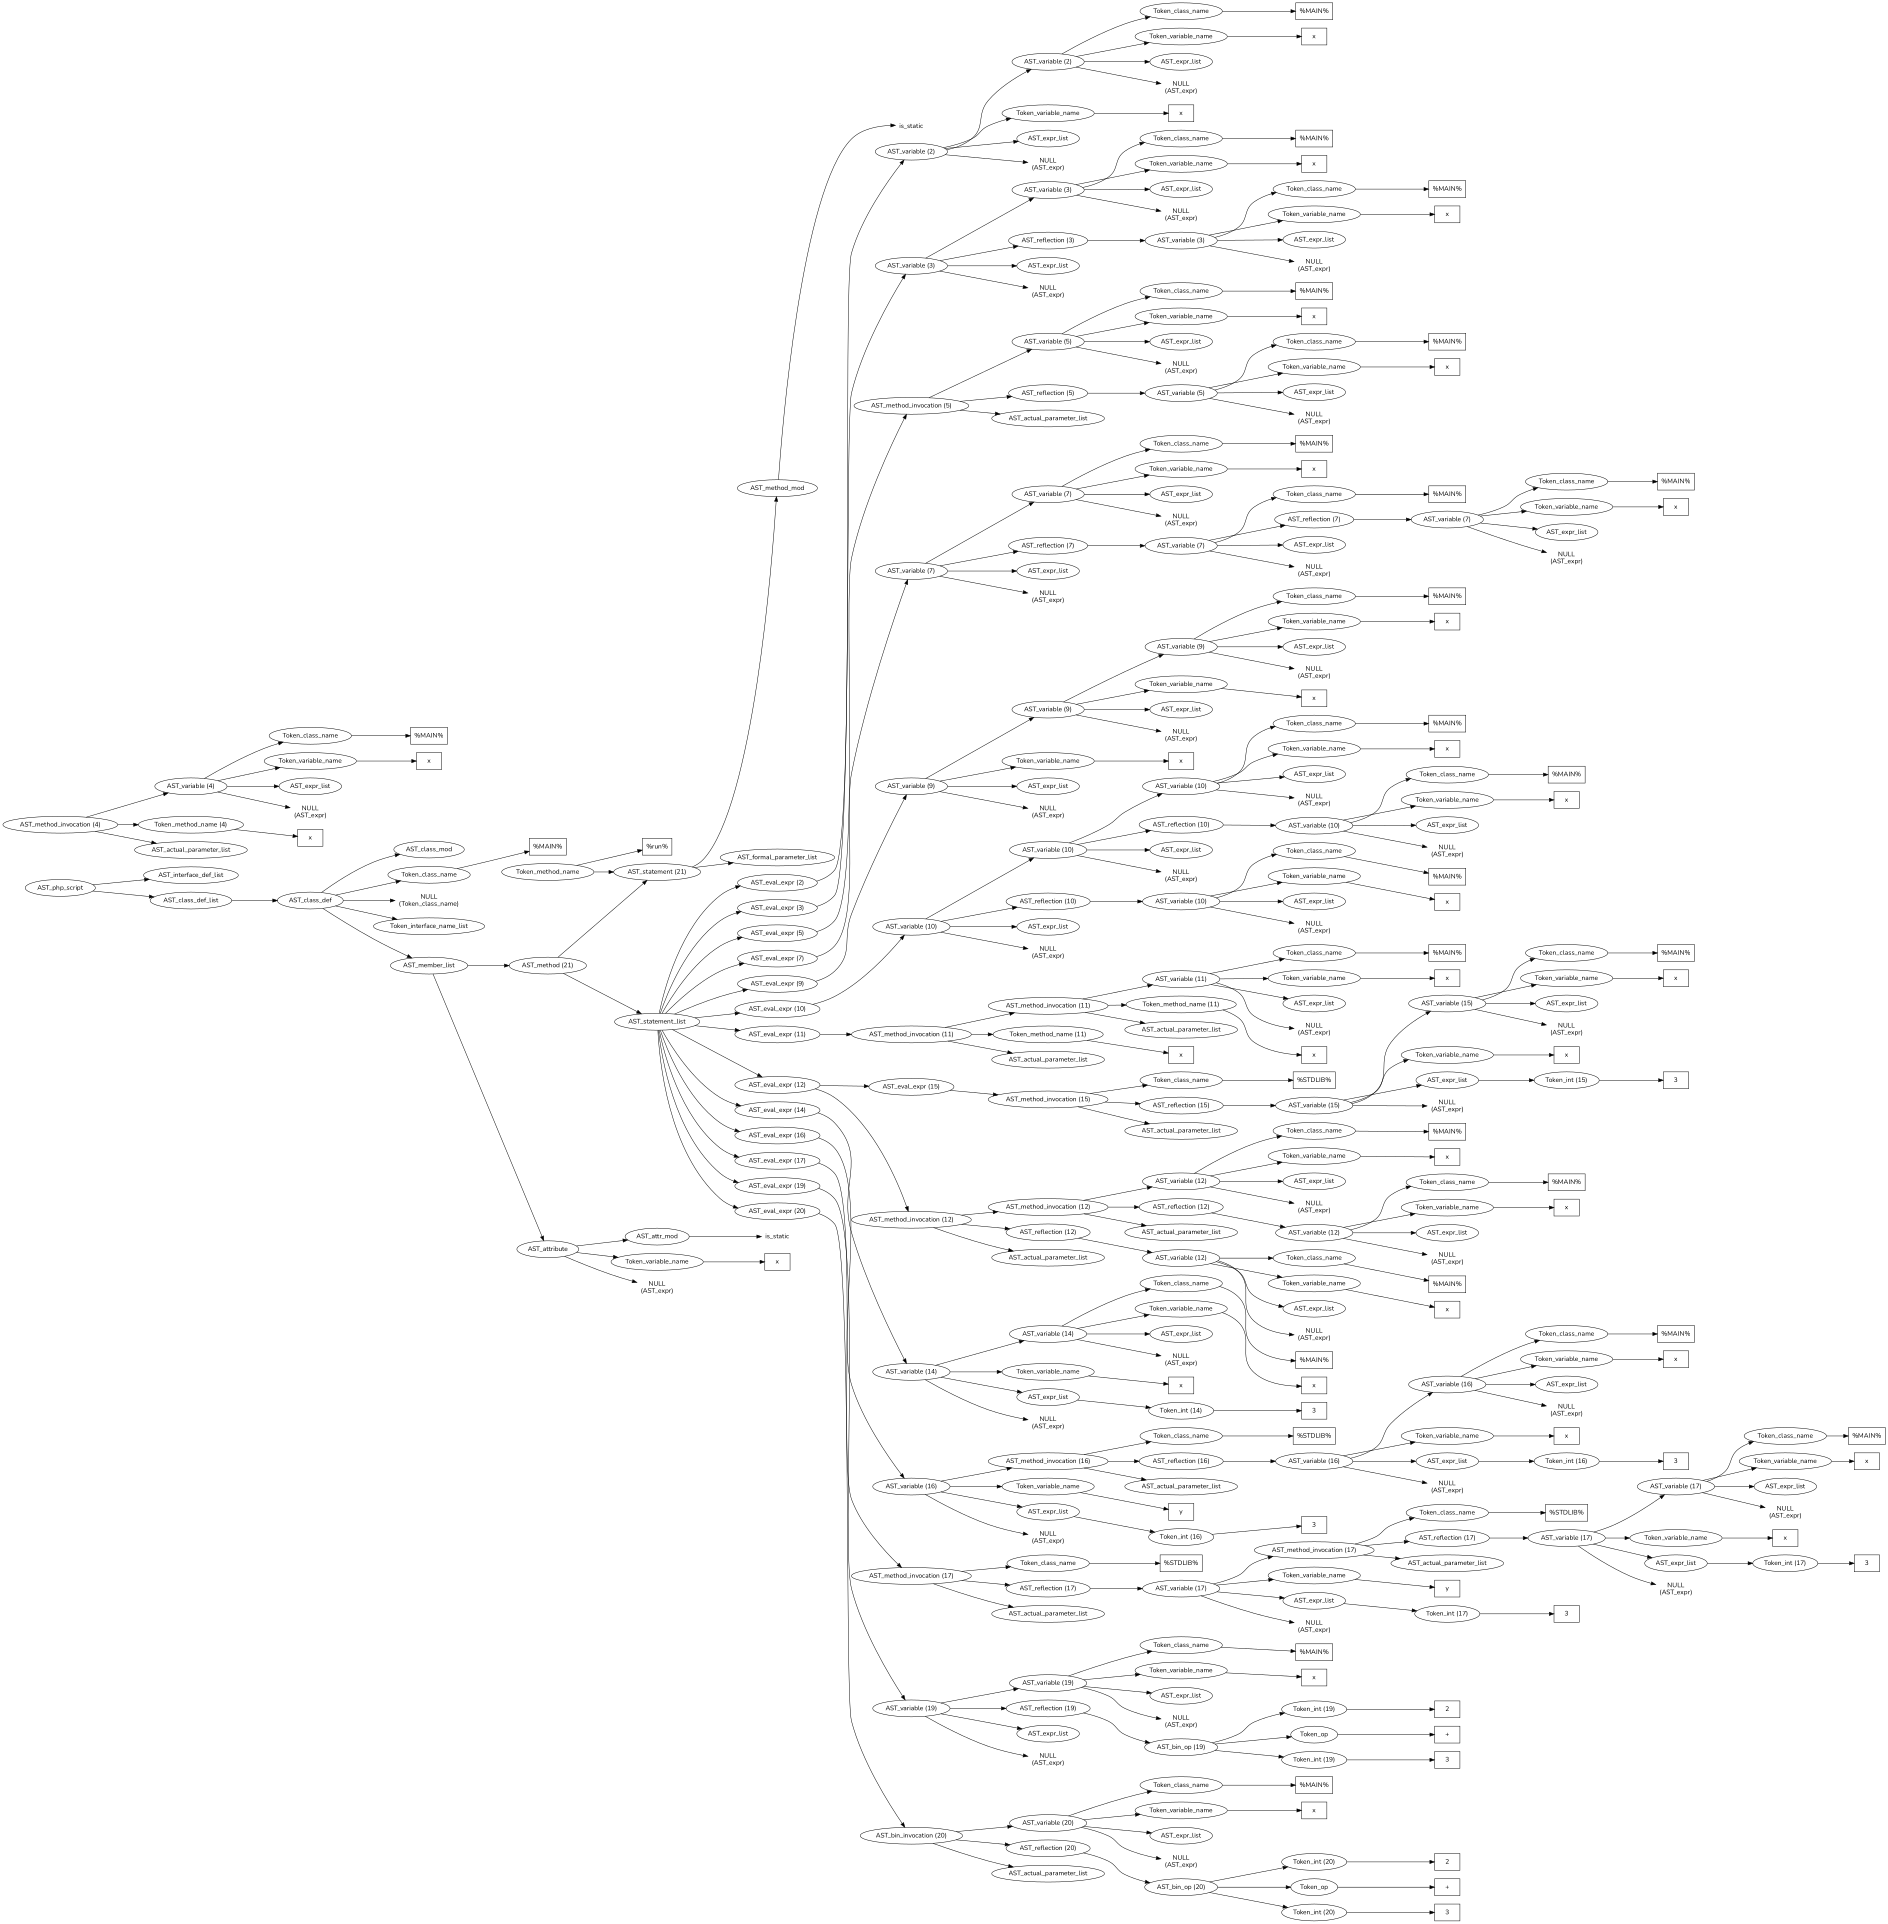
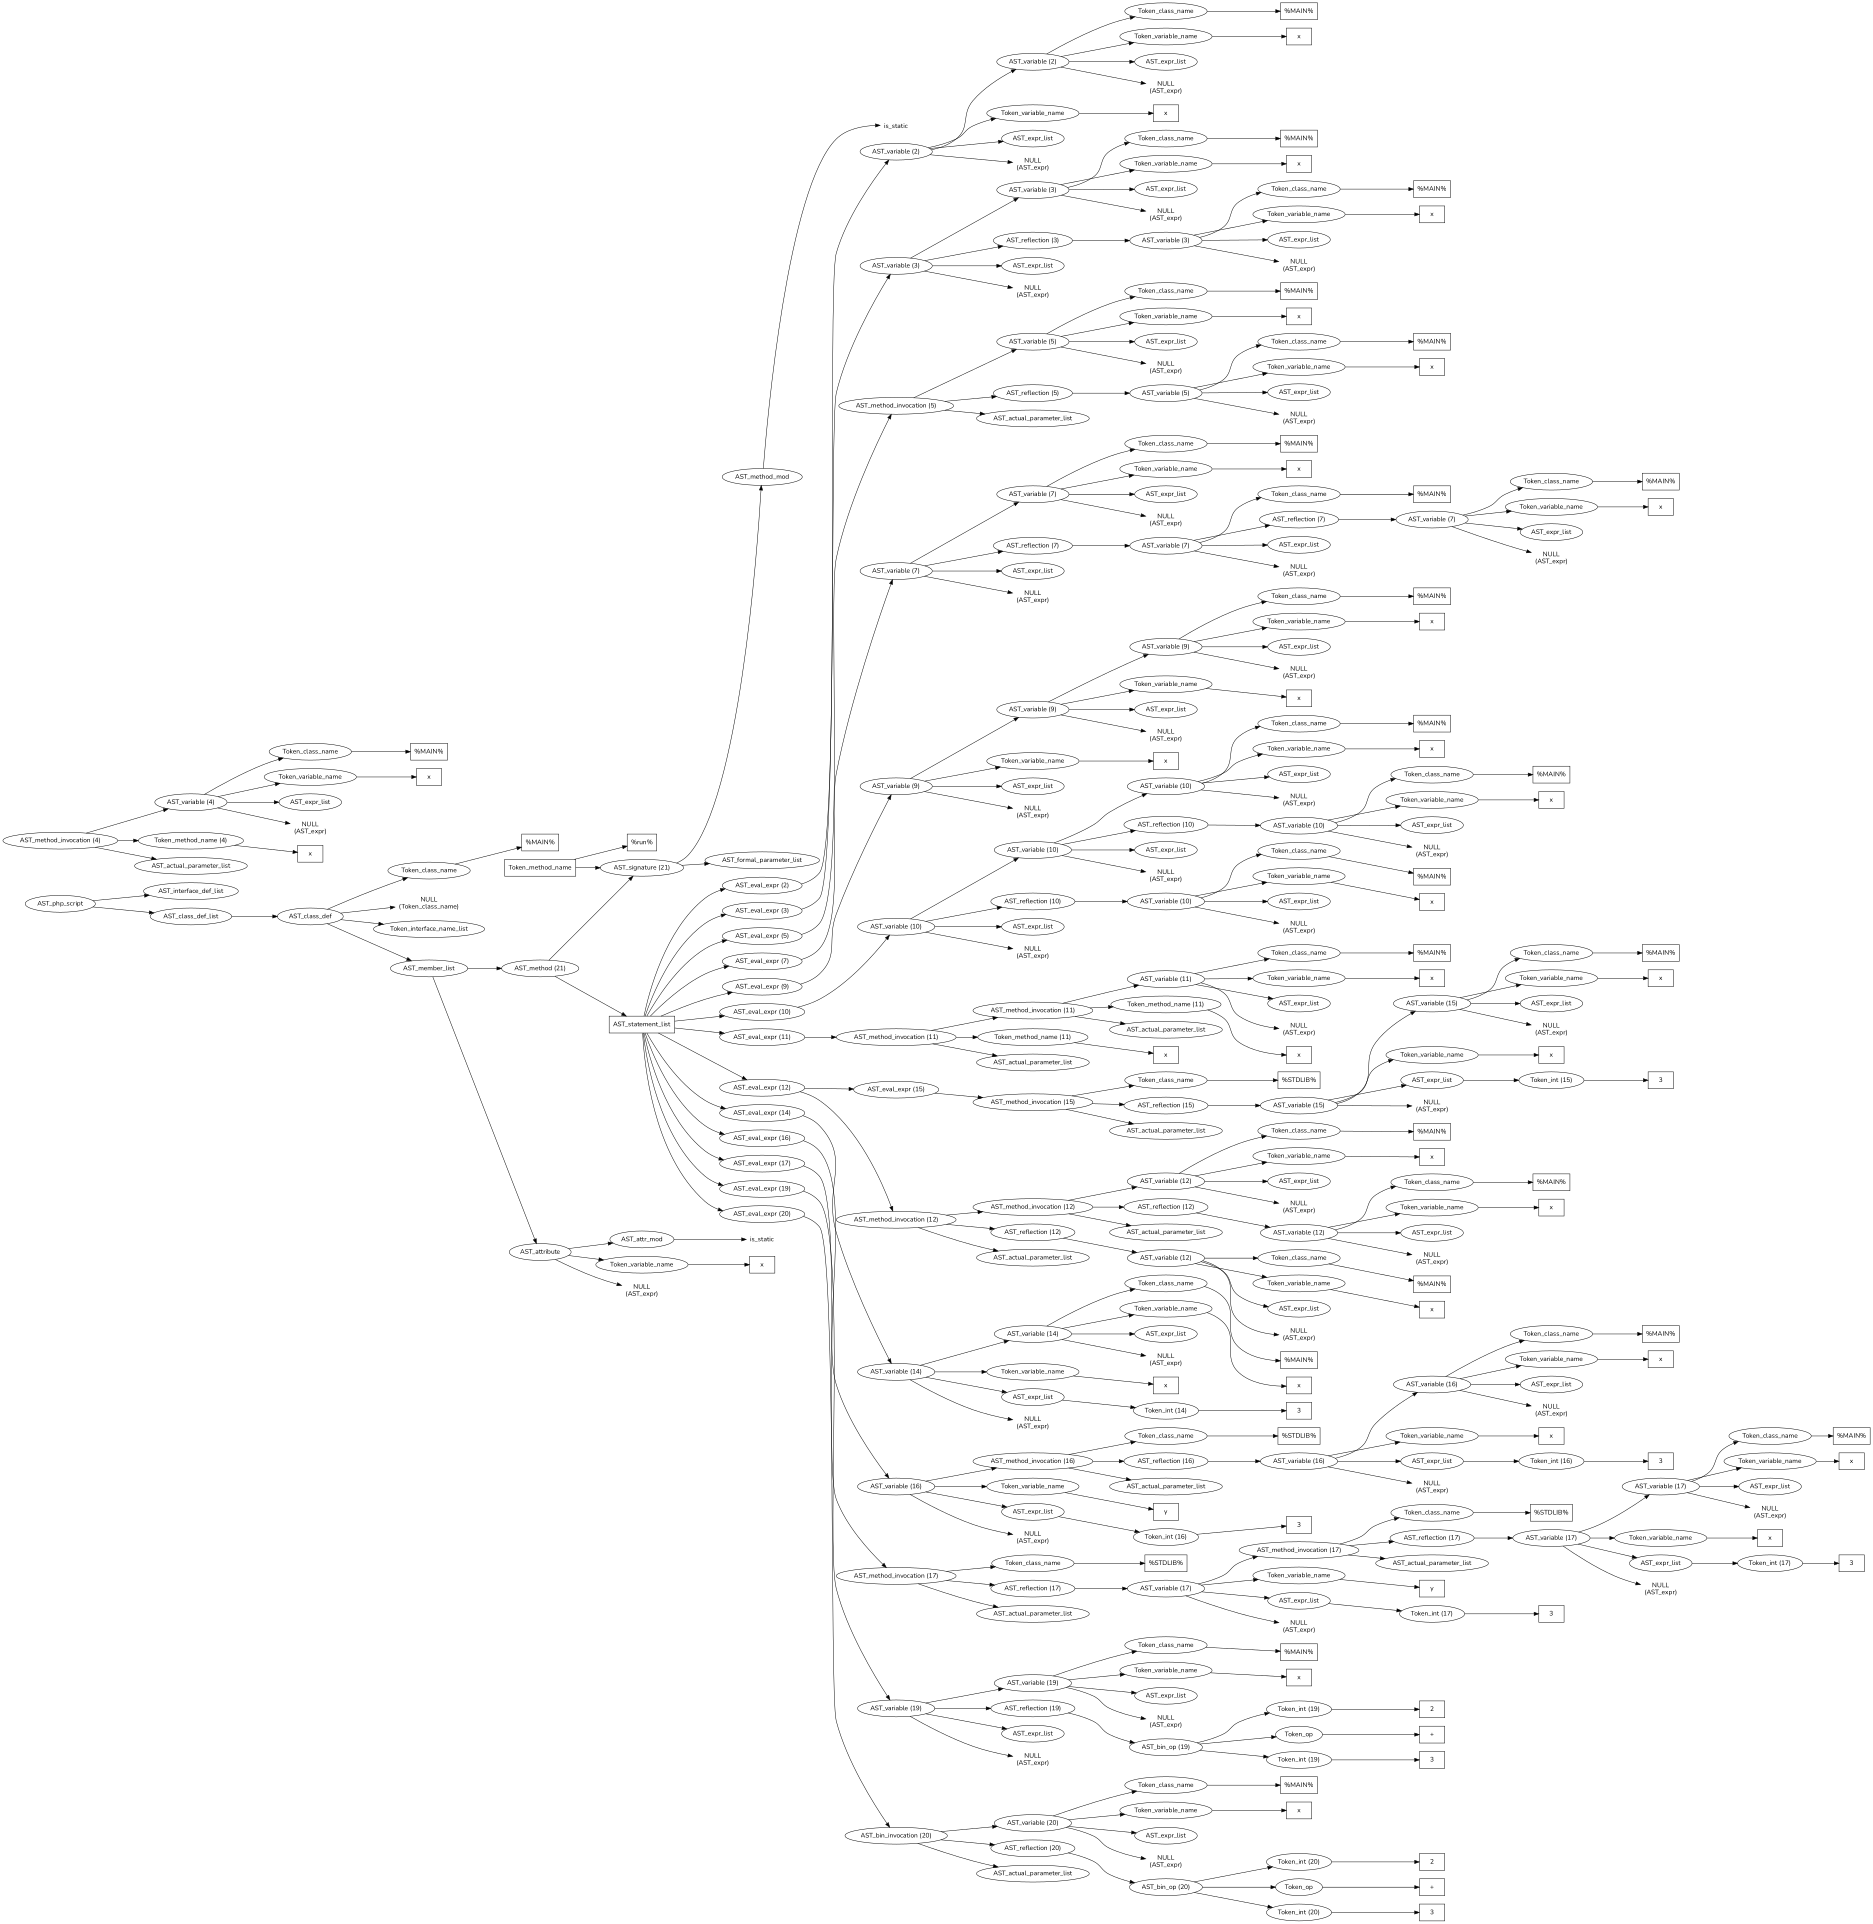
node "AST_class_mod": removed
node "Token_method_name": shape ellipse -> box
node "AST_statement (21)": label "AST_statement (21)" -> "AST_signature (21)"
node "AST_statement_list": shape ellipse -> box
